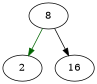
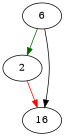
node "8": label "8" -> "6"
edge "2" -> "16": added
